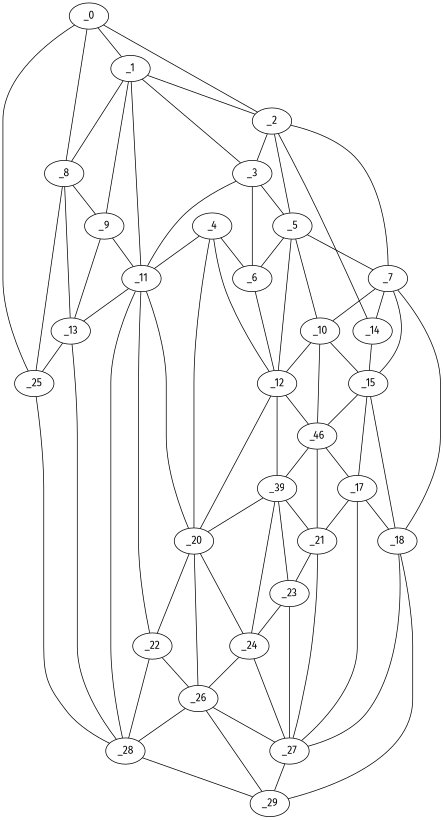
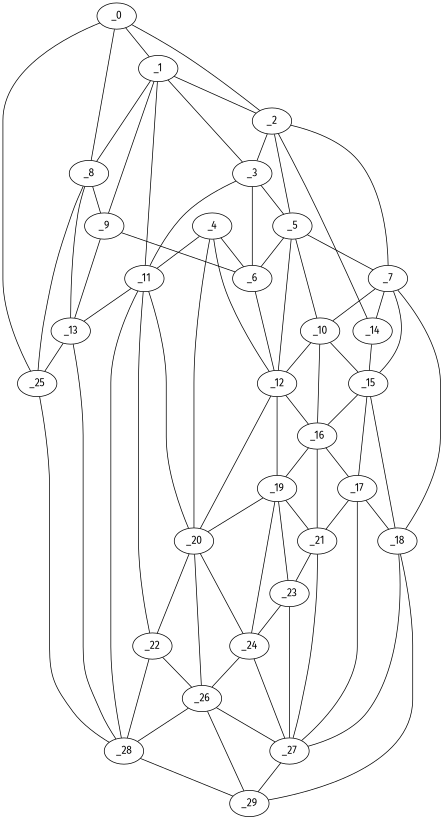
edge "_9" -- "_11": now "_9" -- "_6"
node "_46": label "_46" -> "_16"
node "_39": label "_39" -> "_19"
